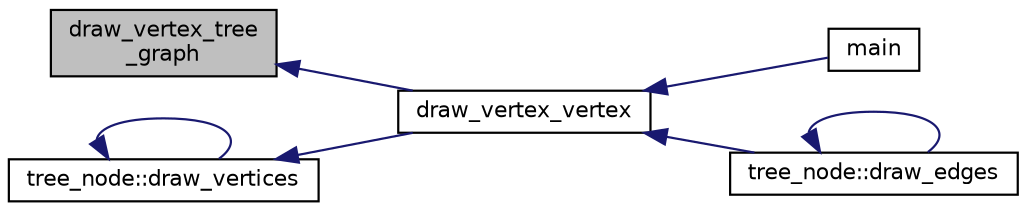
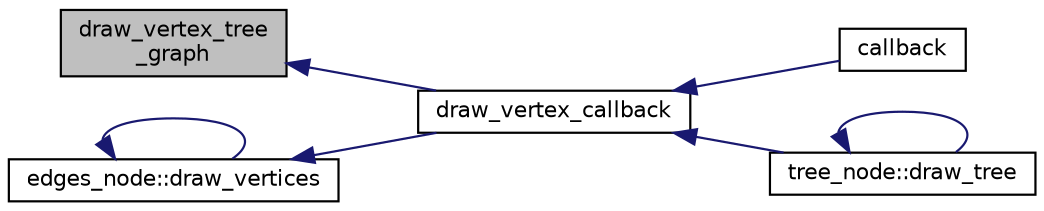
node "main": label "main" -> "callback"
node "draw_vertex_vertex": label "draw_vertex_vertex" -> "draw_vertex_callback"
node "tree_node::draw_edges": label "tree_node::draw_edges" -> "tree_node::draw_tree"
node "tree_node::draw_vertices": label "tree_node::draw_vertices" -> "edges_node::draw_vertices"
